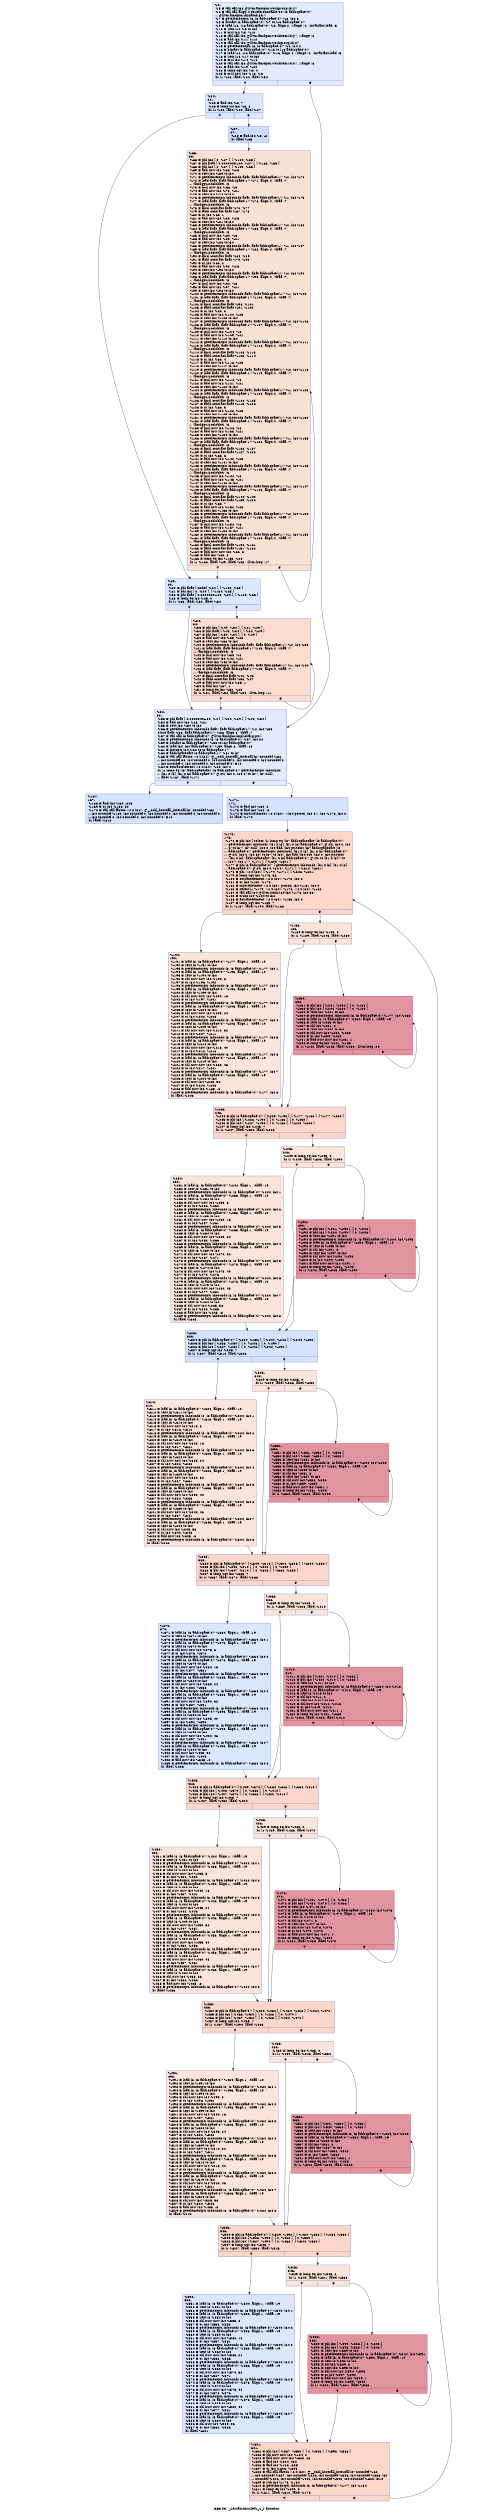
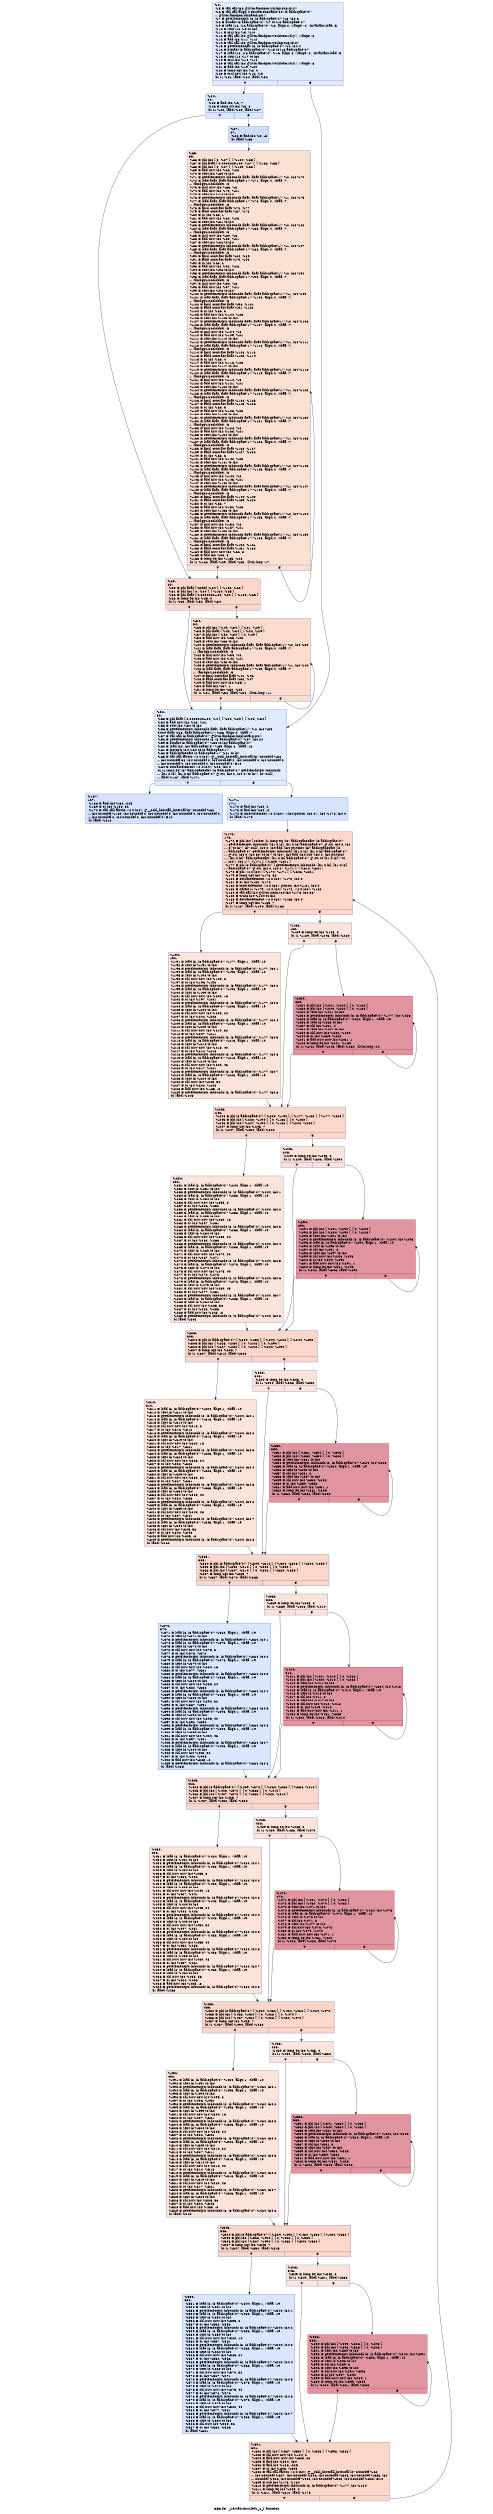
node "%29:": fillcolor #abc8fd70 -> #f6a38570
node "%303:": fillcolor #a1c0ff70 -> #f6a38570
edge "%483:" -> "%488:": added
